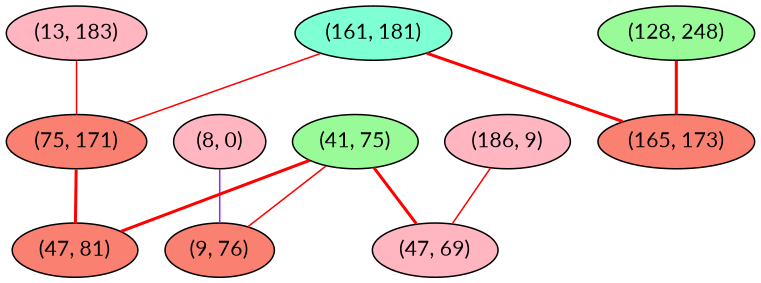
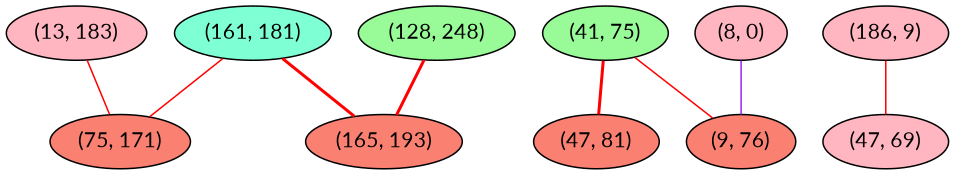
node "(165, 173)": label "(165, 173)" -> "(165, 193)"
edge "(75, 171)" -- "(47, 81)": removed
edge "(41, 75)" -- "(47, 69)": removed
